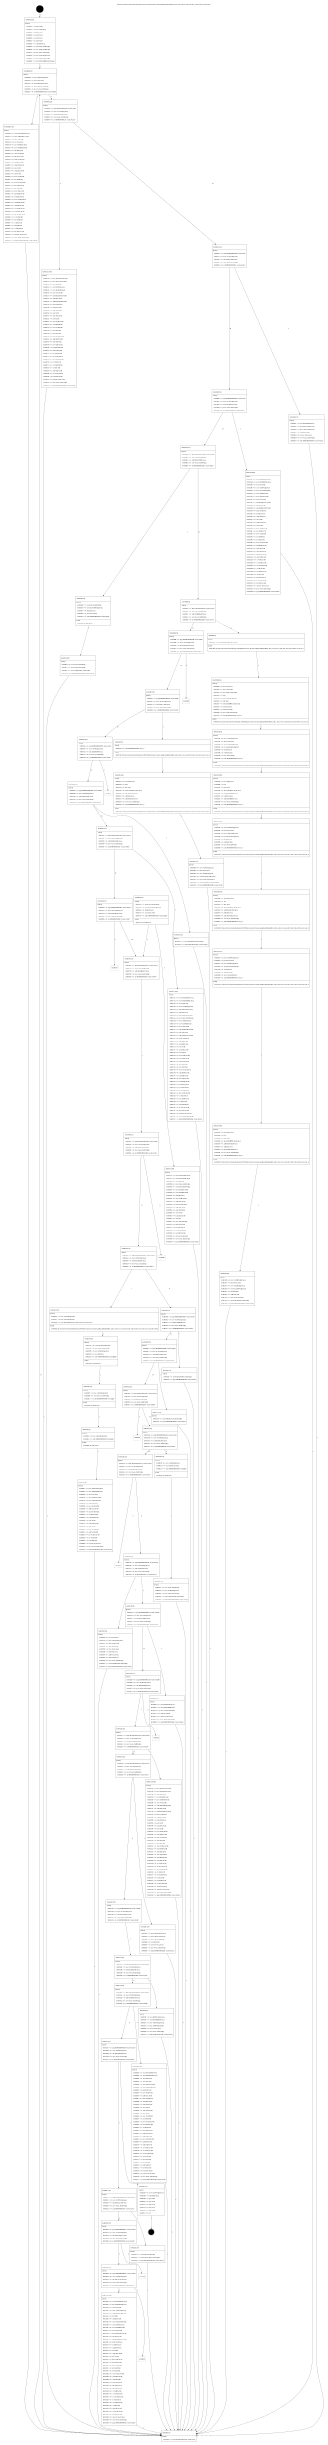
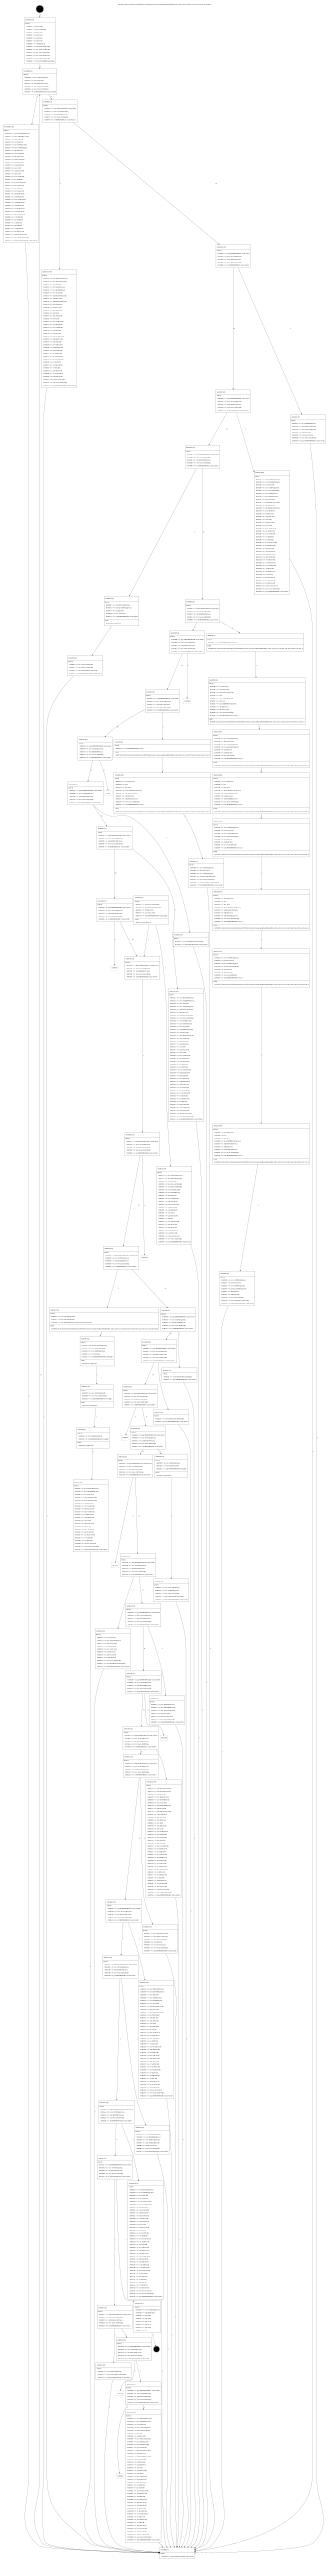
node "0x4022af [144]": added
